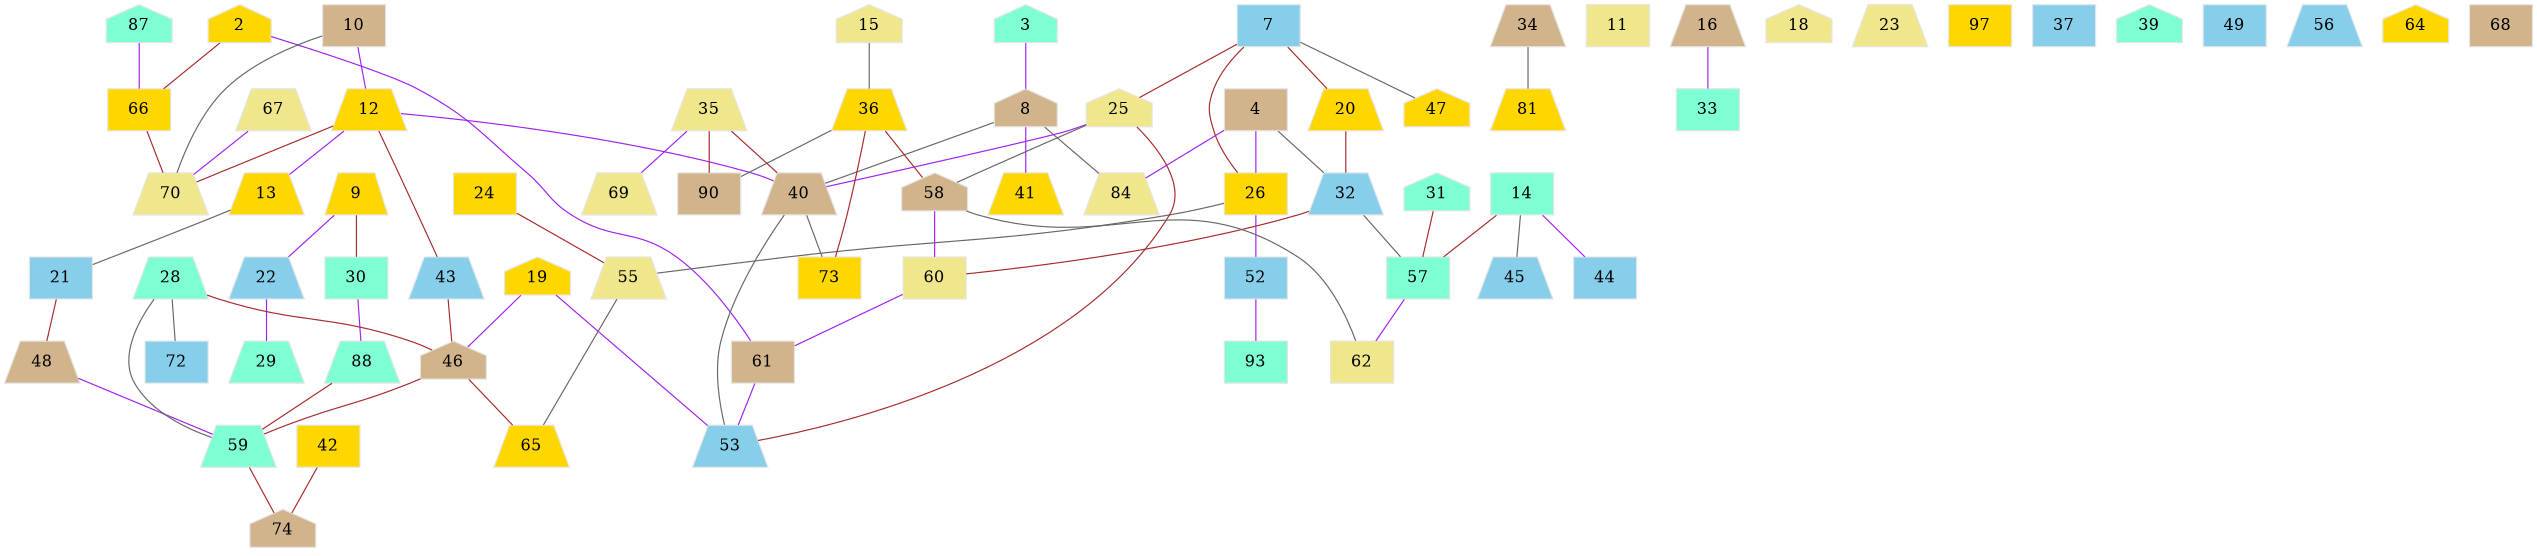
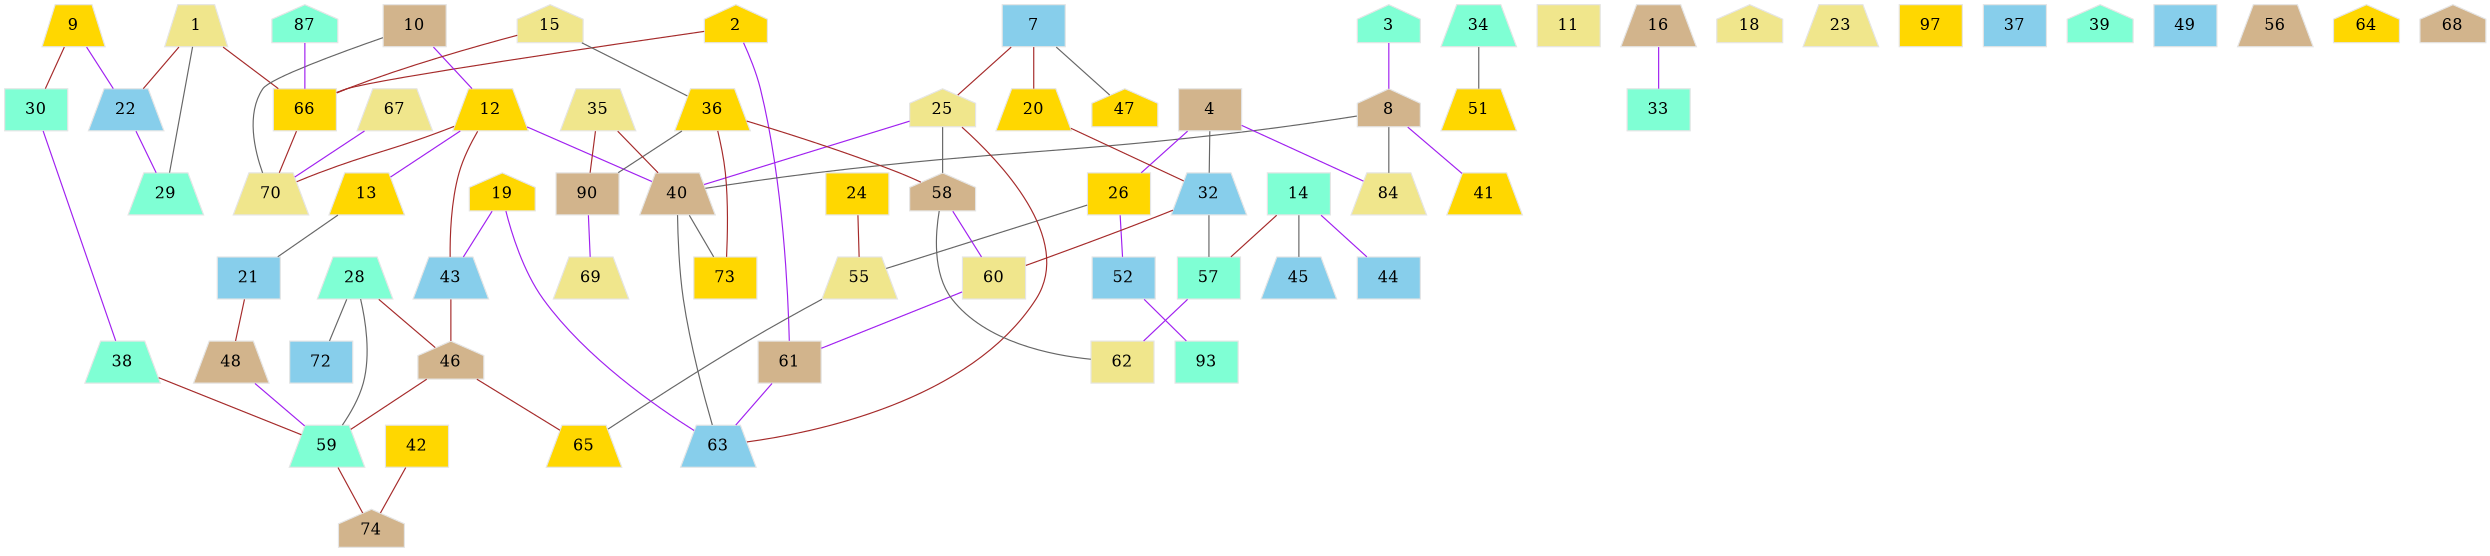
node "1": added
node "34": fillcolor tan -> aquamarine
node "56": fillcolor skyblue -> tan
node "68": shape box -> house
edge "15" -- "66": added
edge "7" -- "26": removed
node "81": label "81" -> "51"
edge "35" -- "69": now "90" -- "69"
node "31": removed
edge "19" -- "46": now "19" -- "43"
node "88": label "88" -> "38"
node "53": label "53" -> "63"
